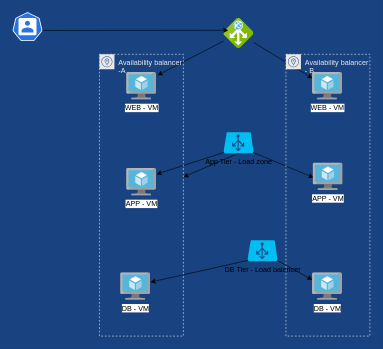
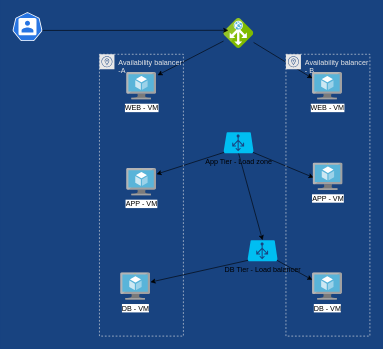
edge "App Tier - Load zone" -> "Availability balancer -A": now "App Tier - Load zone" -> "DB Tier - Load balancer"
